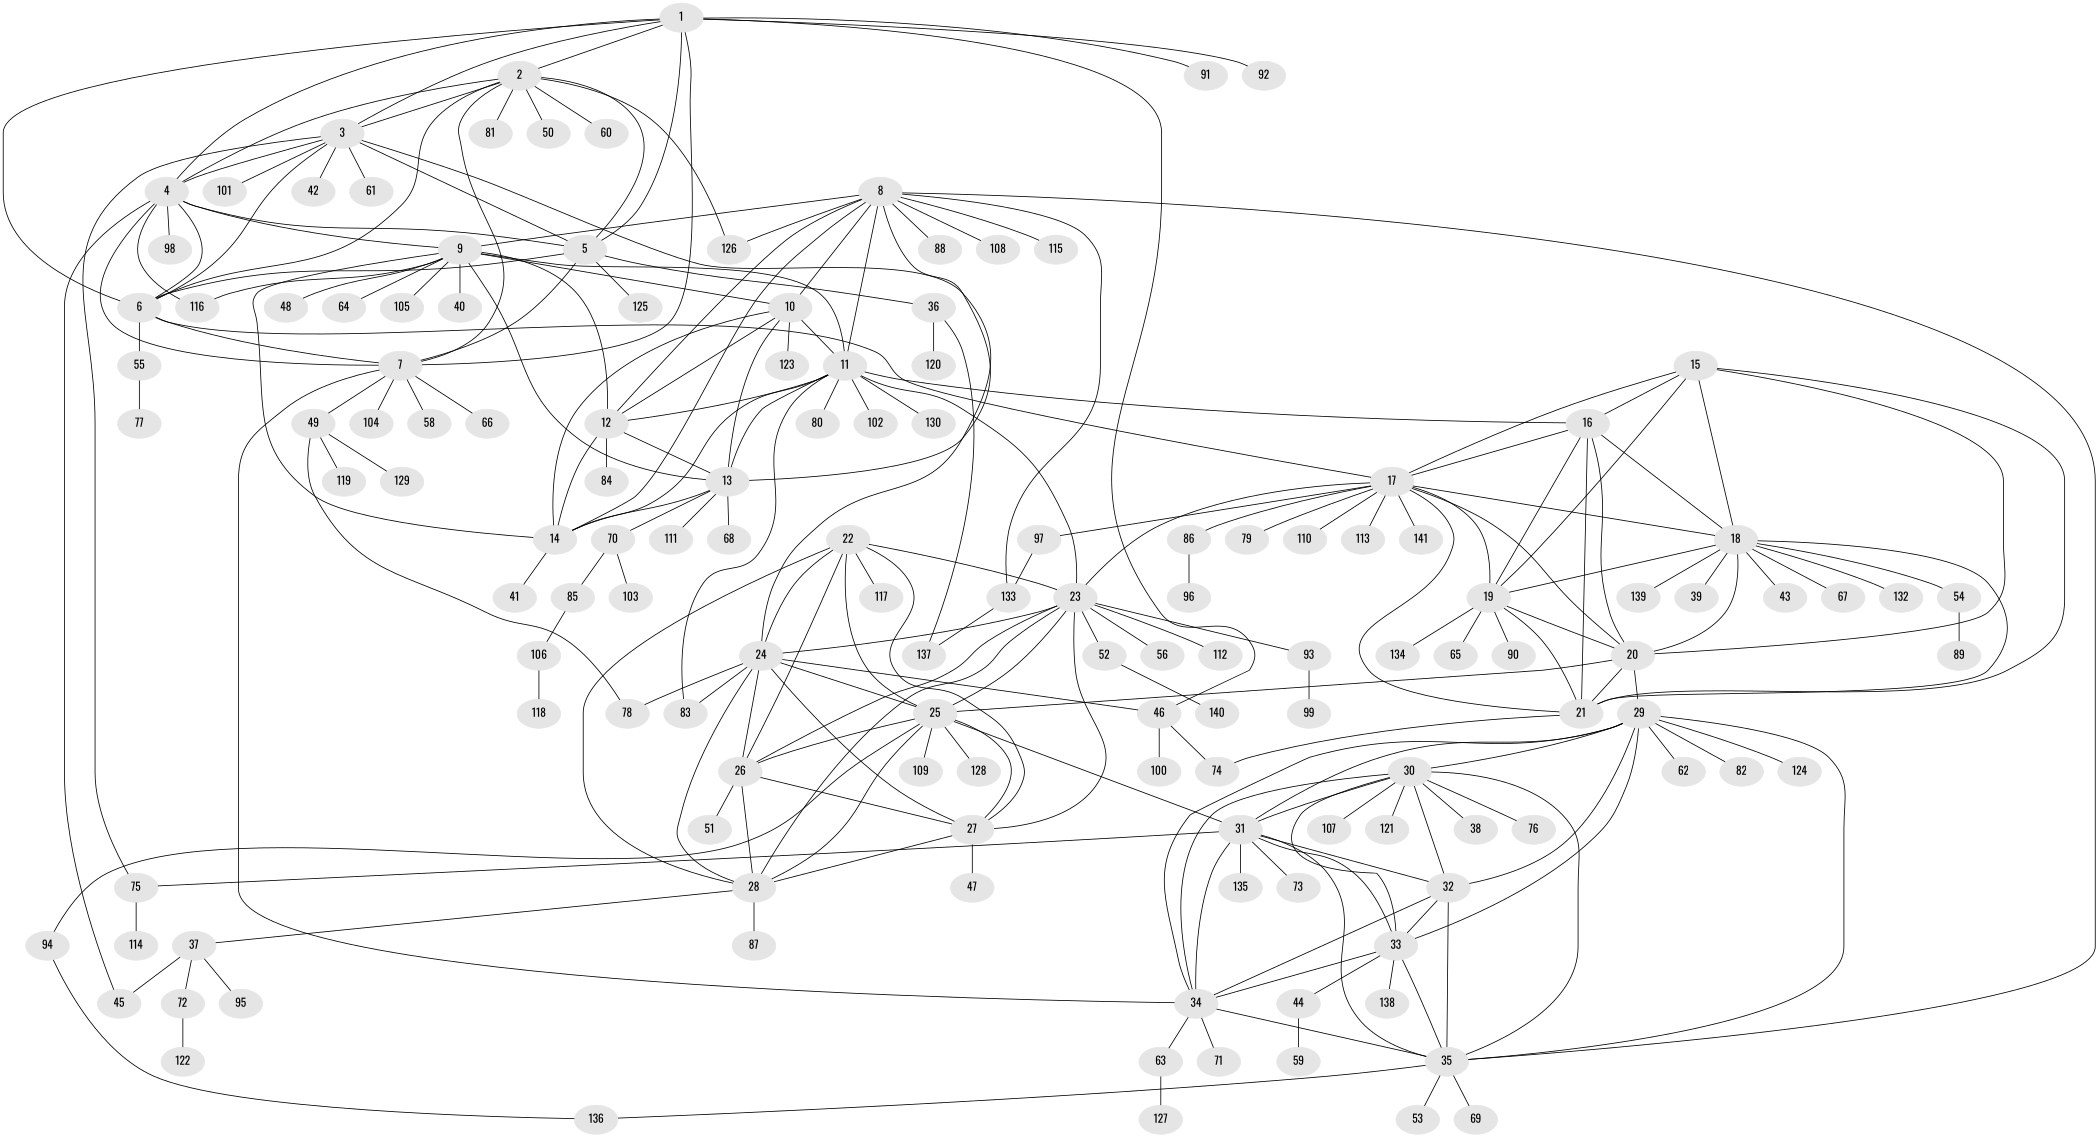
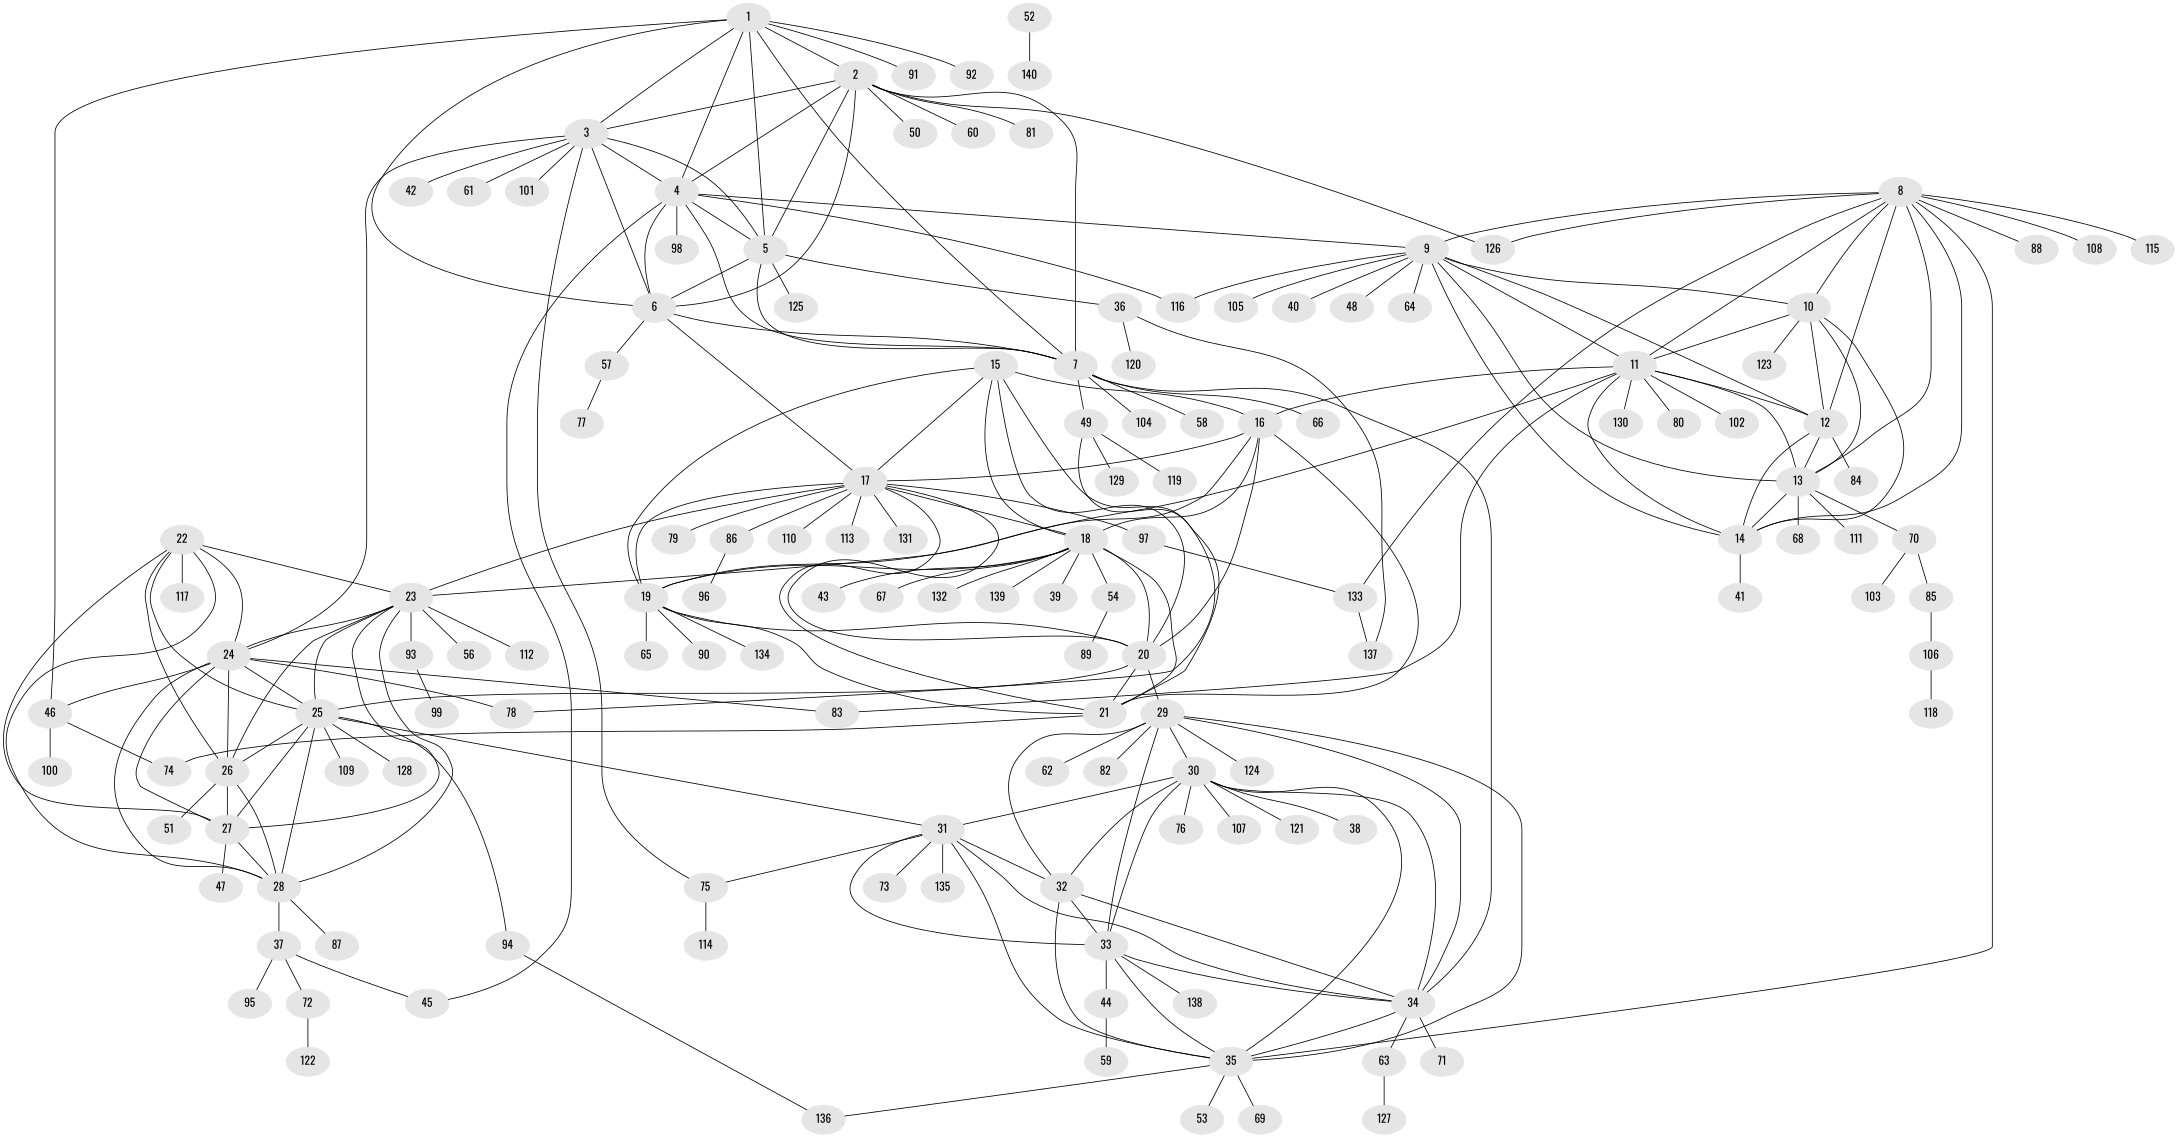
node "55": label "55" -> "57"
node "141": label "141" -> "131"
edge "23" -- "52": removed
edge "29" -- "31": removed
